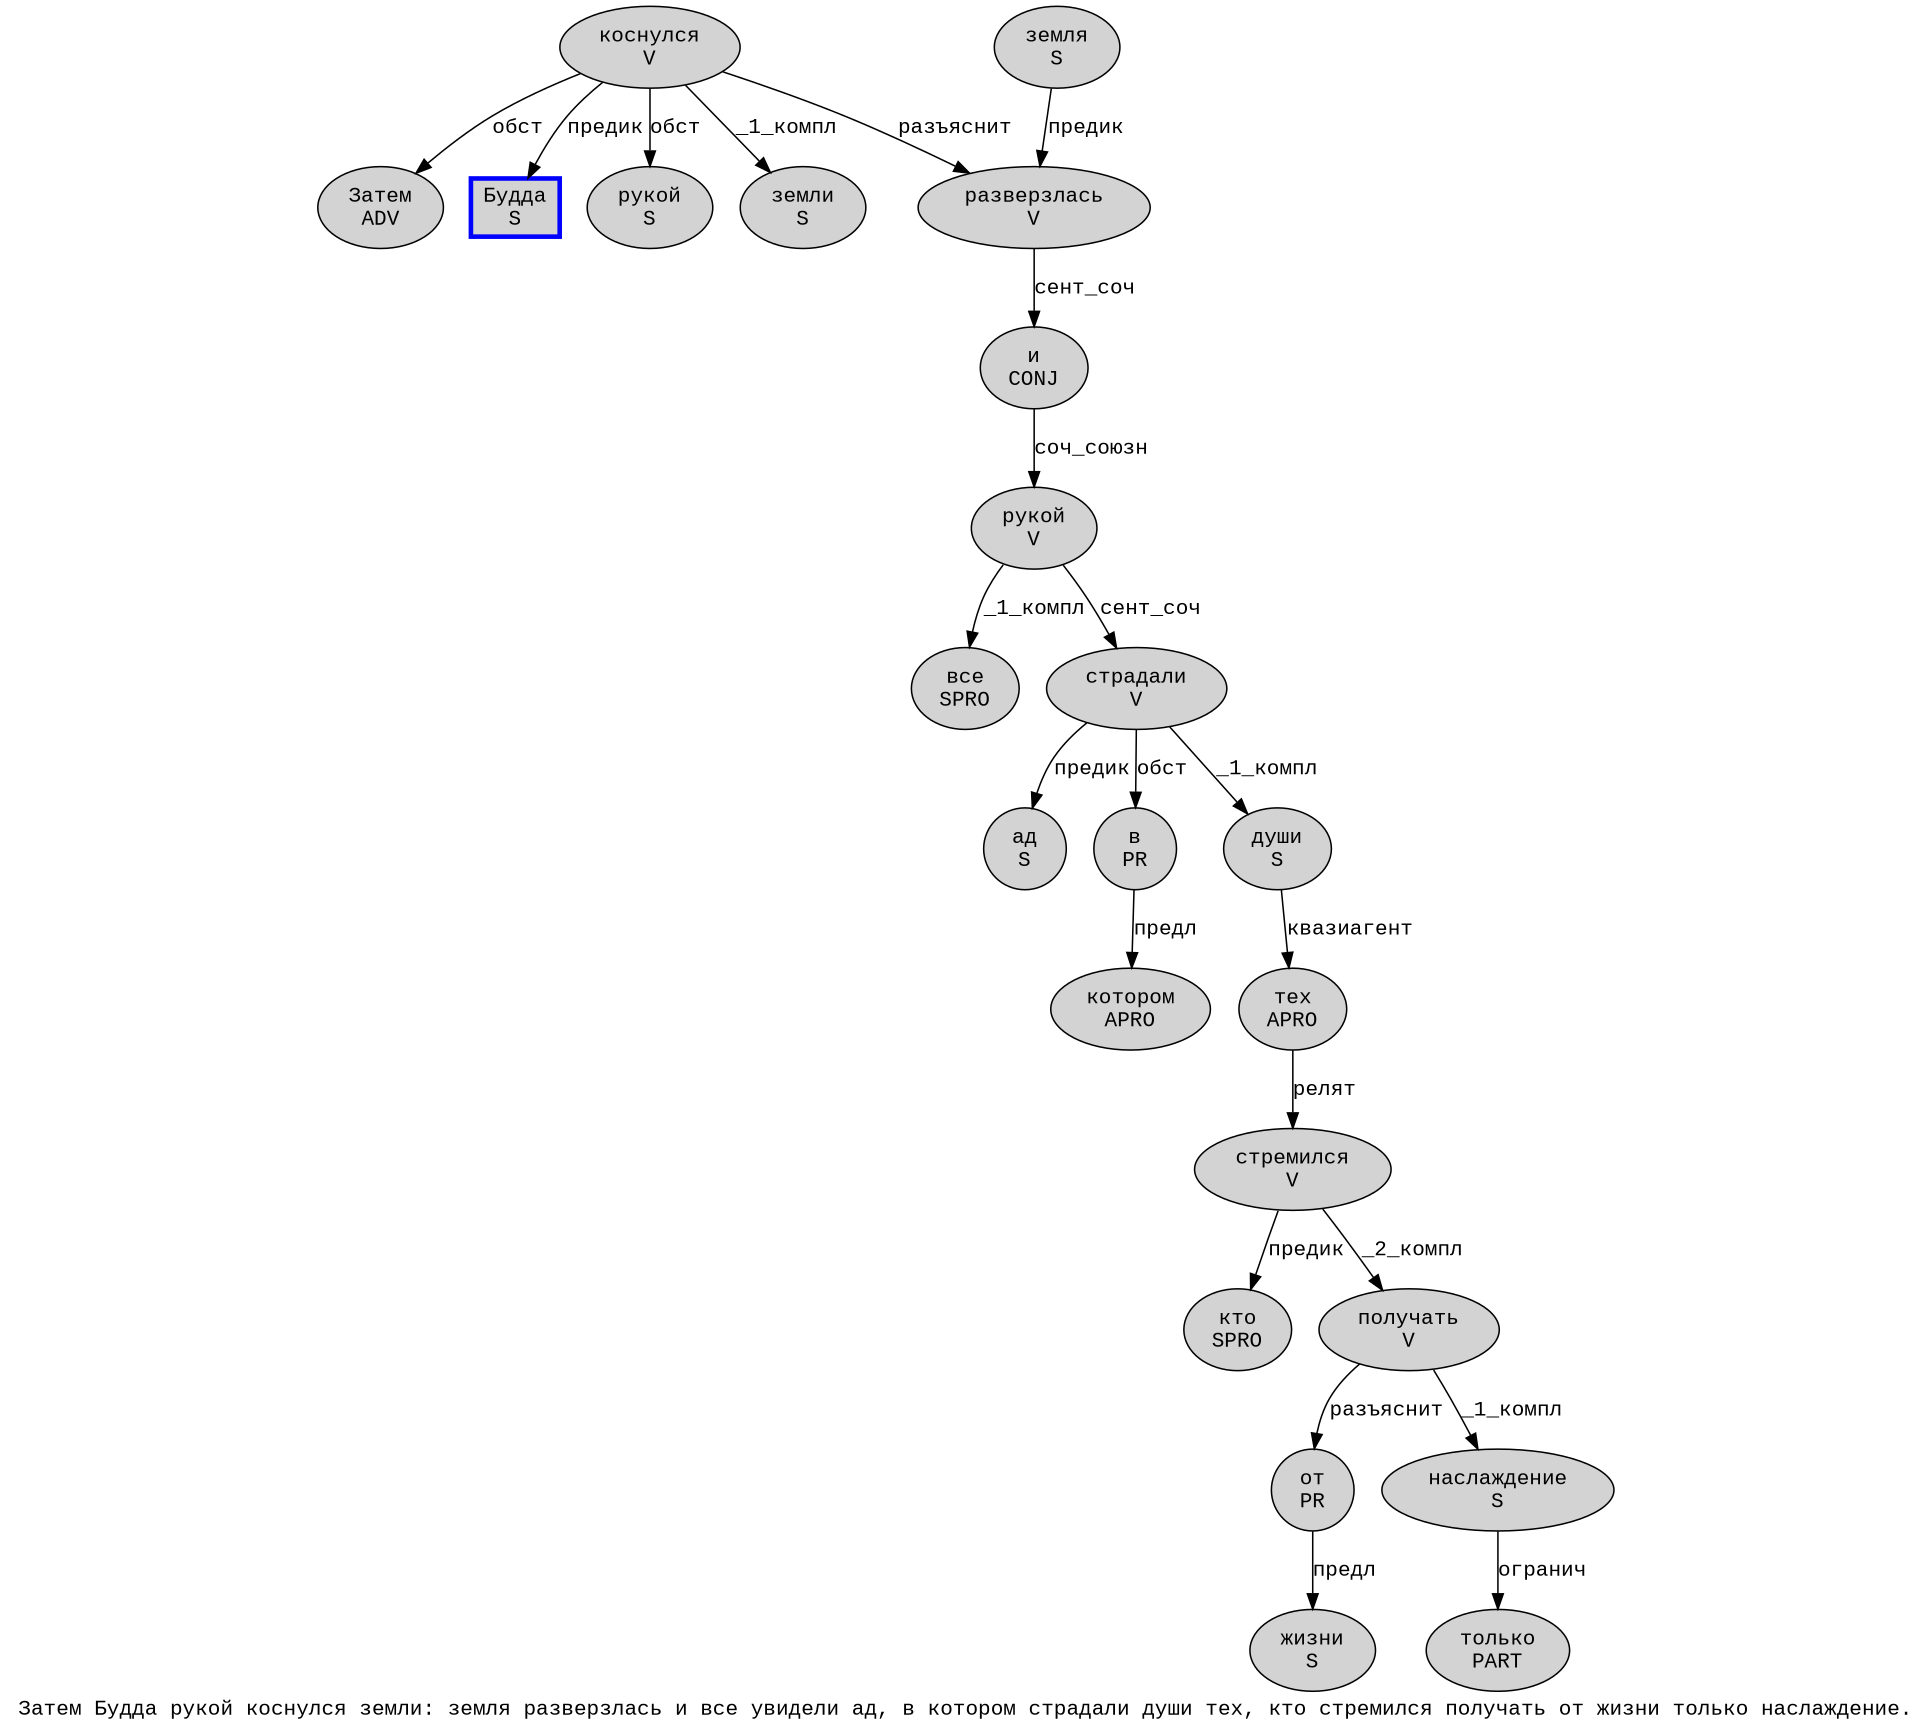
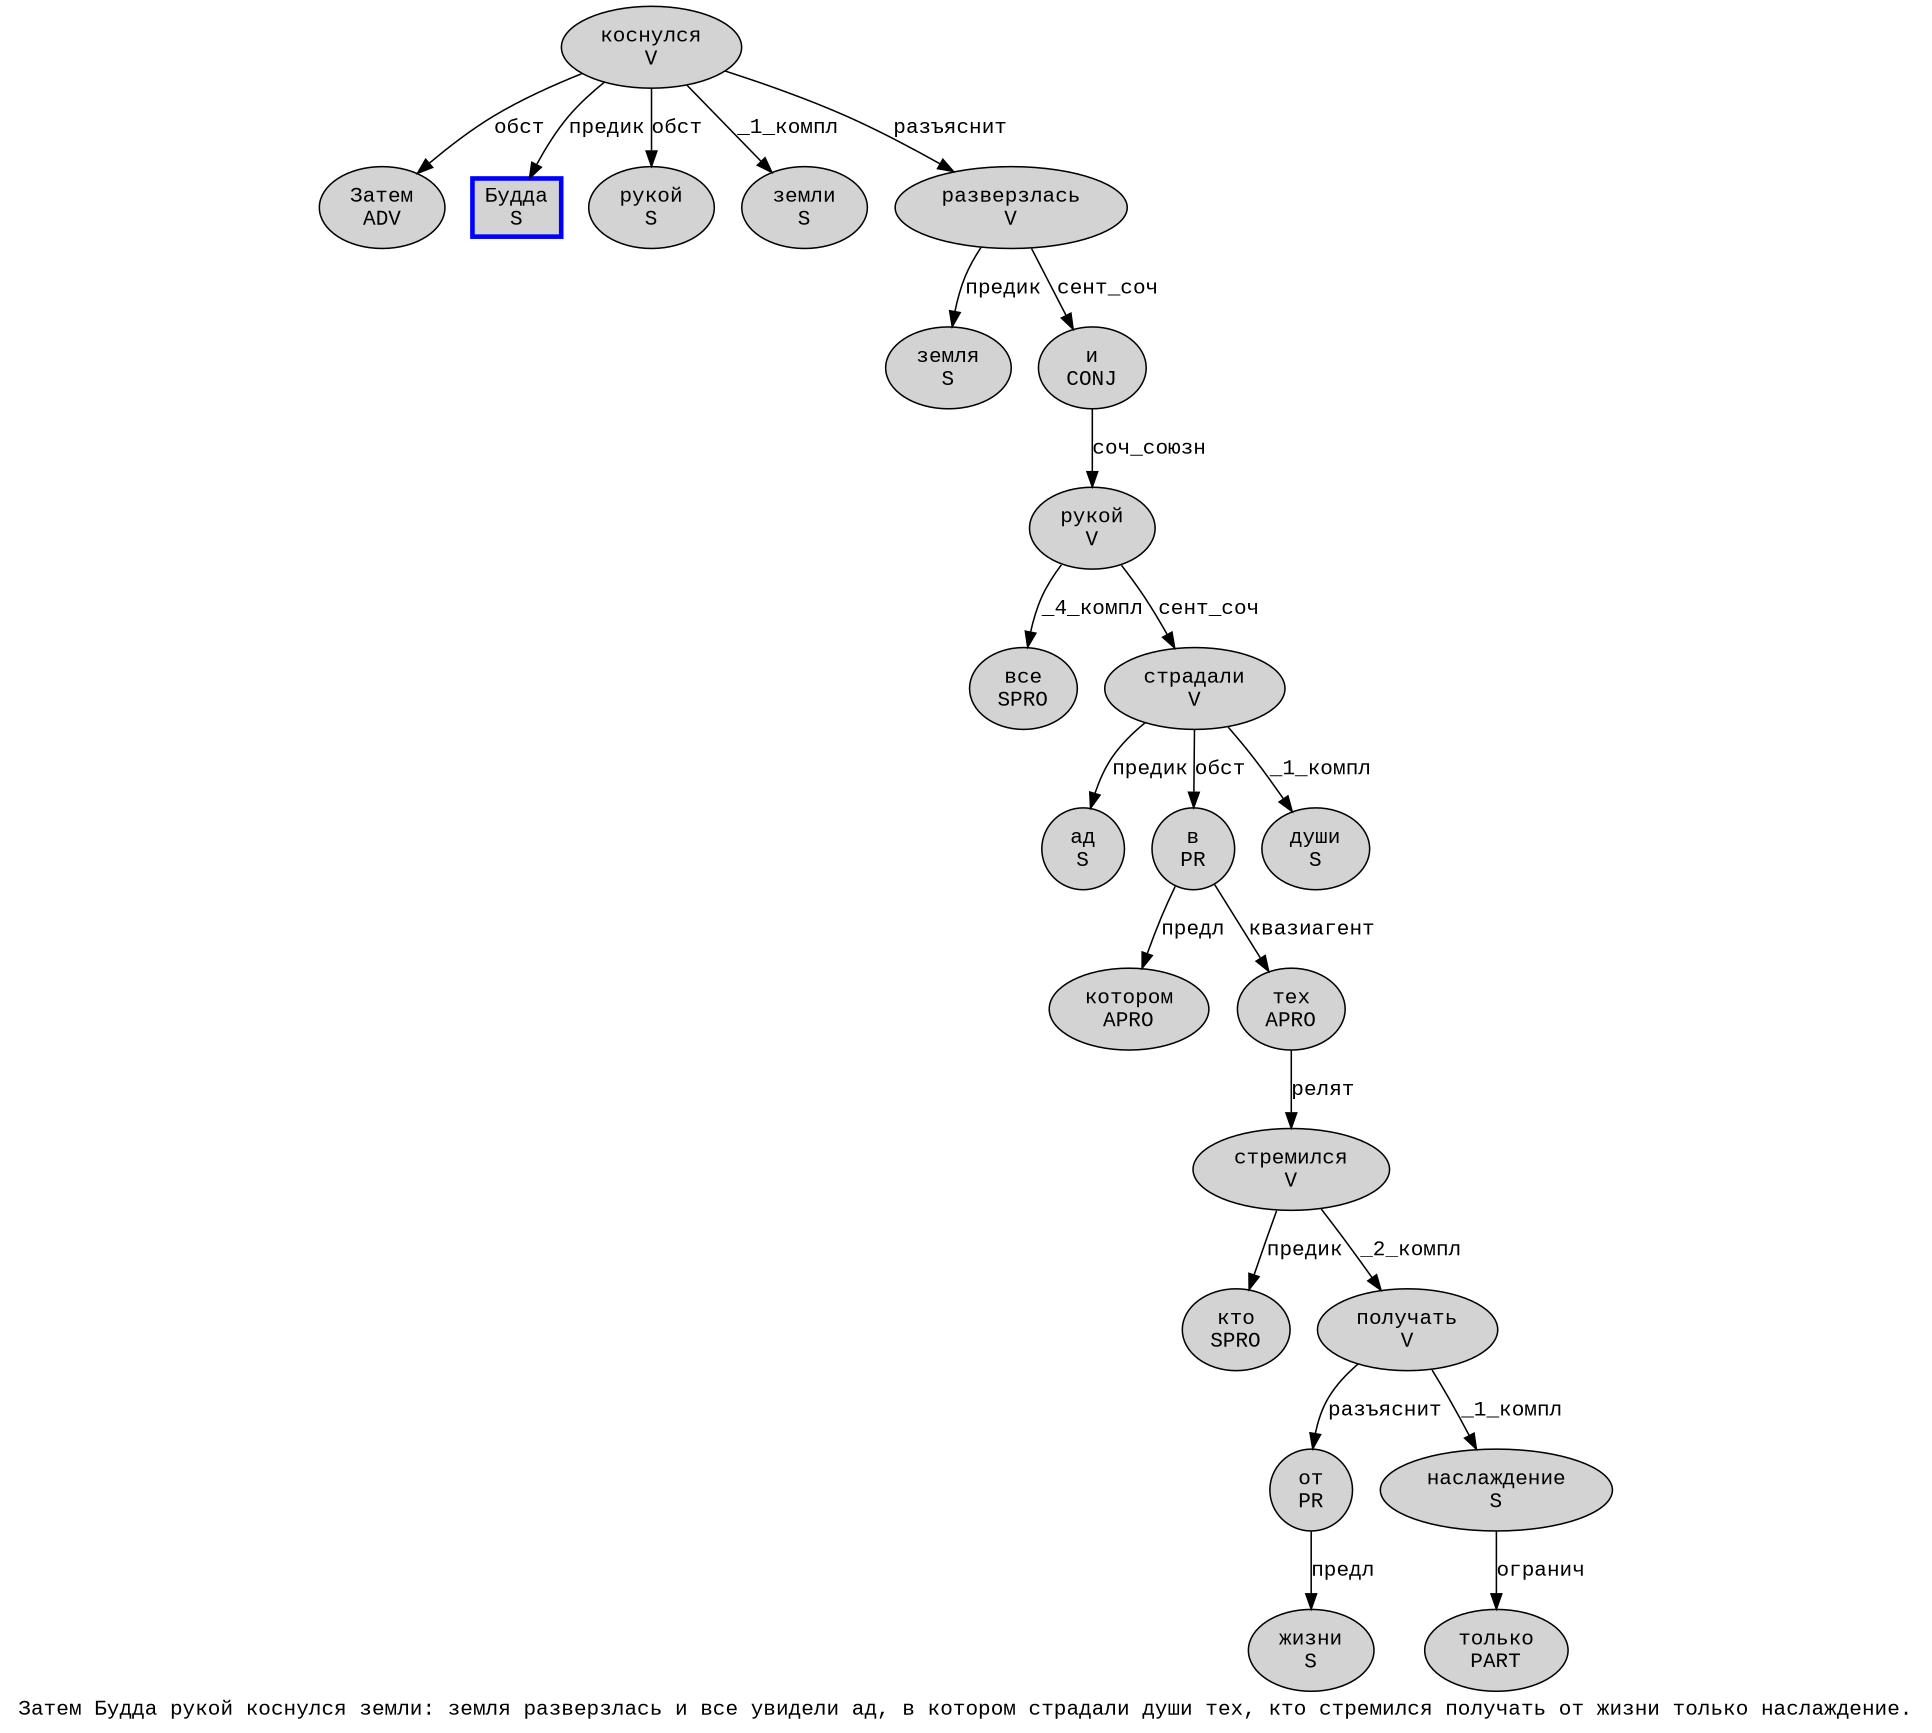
edge "земля S" -> "разверзлась V": reversed
edge "рукой V" -> "все SPRO": label "_1_компл" -> "_4_компл"
edge "души S" -> "тех APRO": now "в PR" -> "тех APRO"
